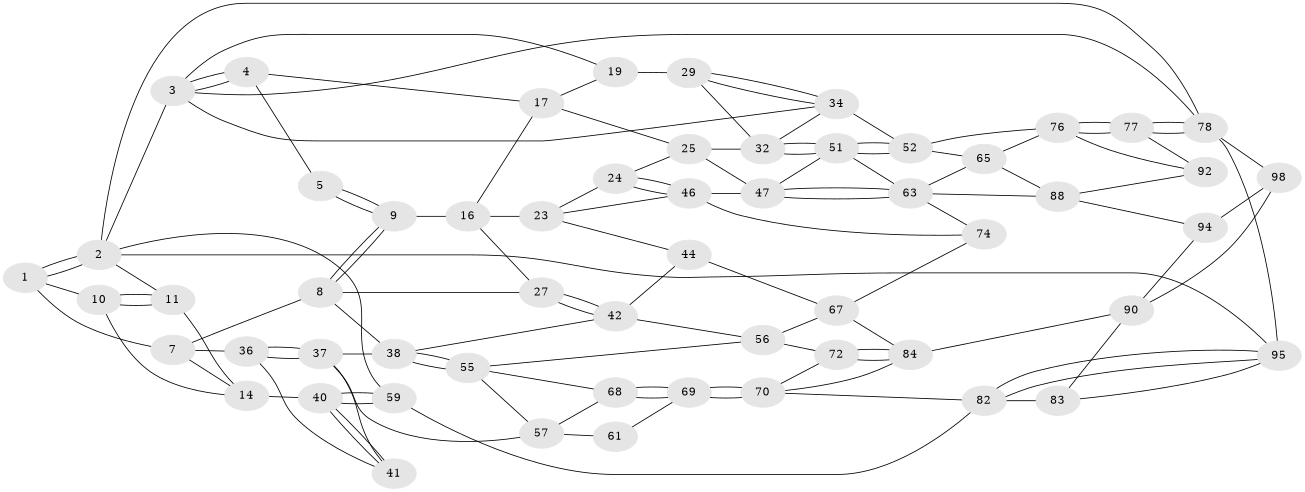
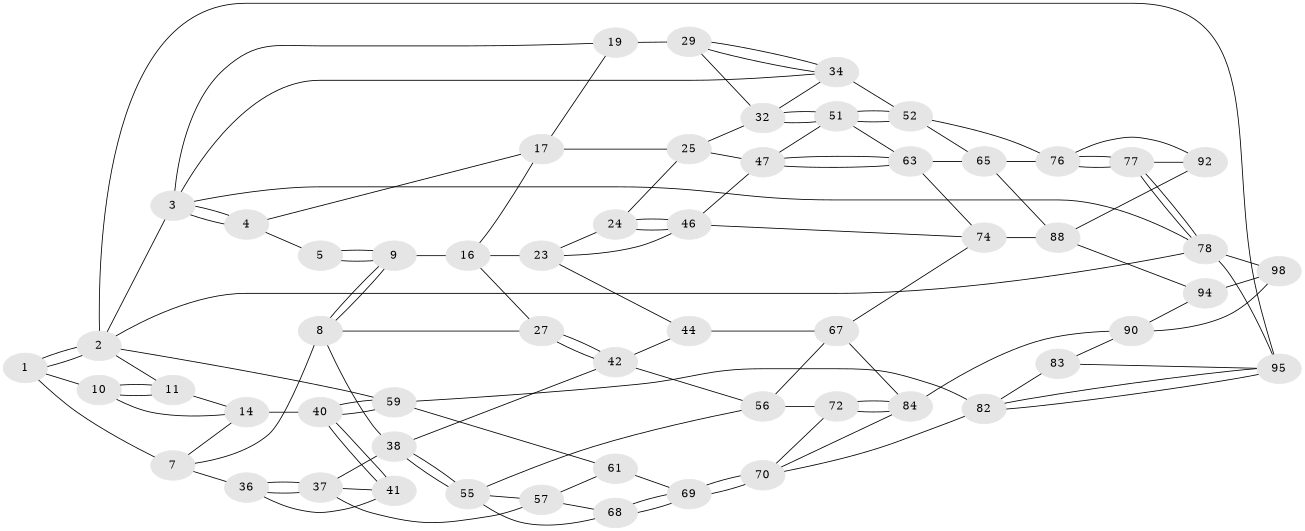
edge "63" -- "88": now "74" -- "88"
edge "59" -- "61": added
